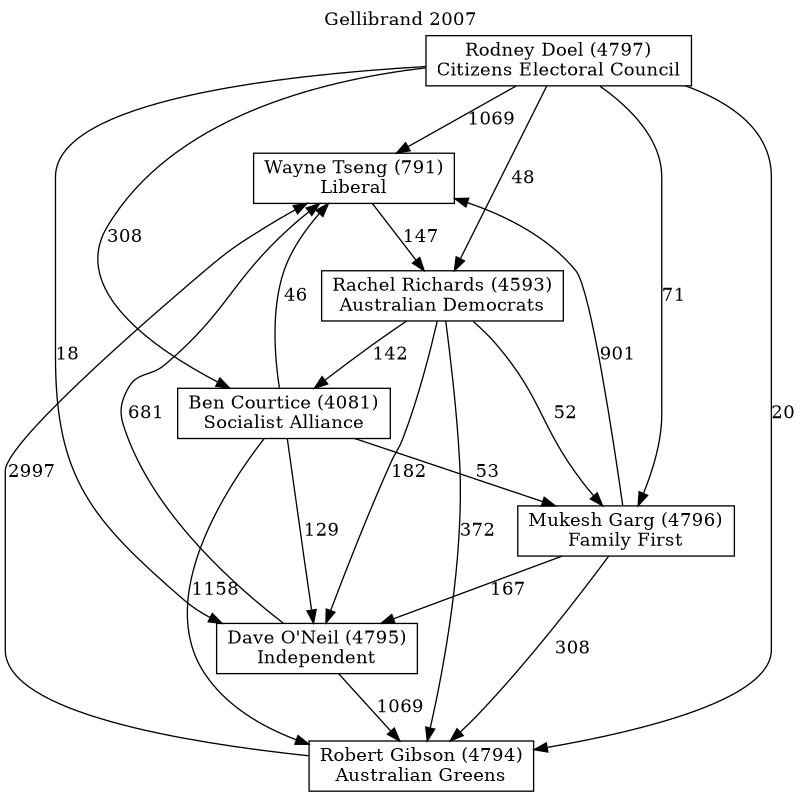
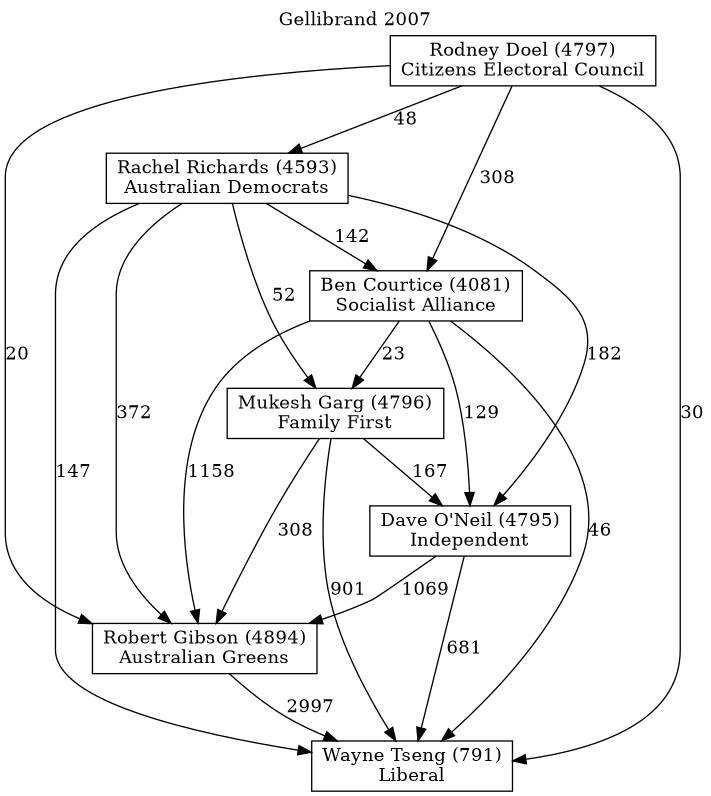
edge "Rodney Doel (4797) Citizens Electoral Council" -> "Wayne Tseng (791) Liberal": label "1069" -> "30"
edge "Rodney Doel (4797) Citizens Electoral Council" -> "Dave O'Neil (4795) Independent": removed, label "18"
edge "Wayne Tseng (791) Liberal" -> "Rachel Richards (4593) Australian Democrats": reversed
edge "Rodney Doel (4797) Citizens Electoral Council" -> "Mukesh Garg (4796) Family First": removed, label "71"
edge "Ben Courtice (4081) Socialist Alliance" -> "Mukesh Garg (4796) Family First": label "53" -> "23"
node "Robert Gibson (4794) Australian Greens": label "Robert Gibson (4794) Australian Greens" -> "Robert Gibson (4894) Australian Greens"
